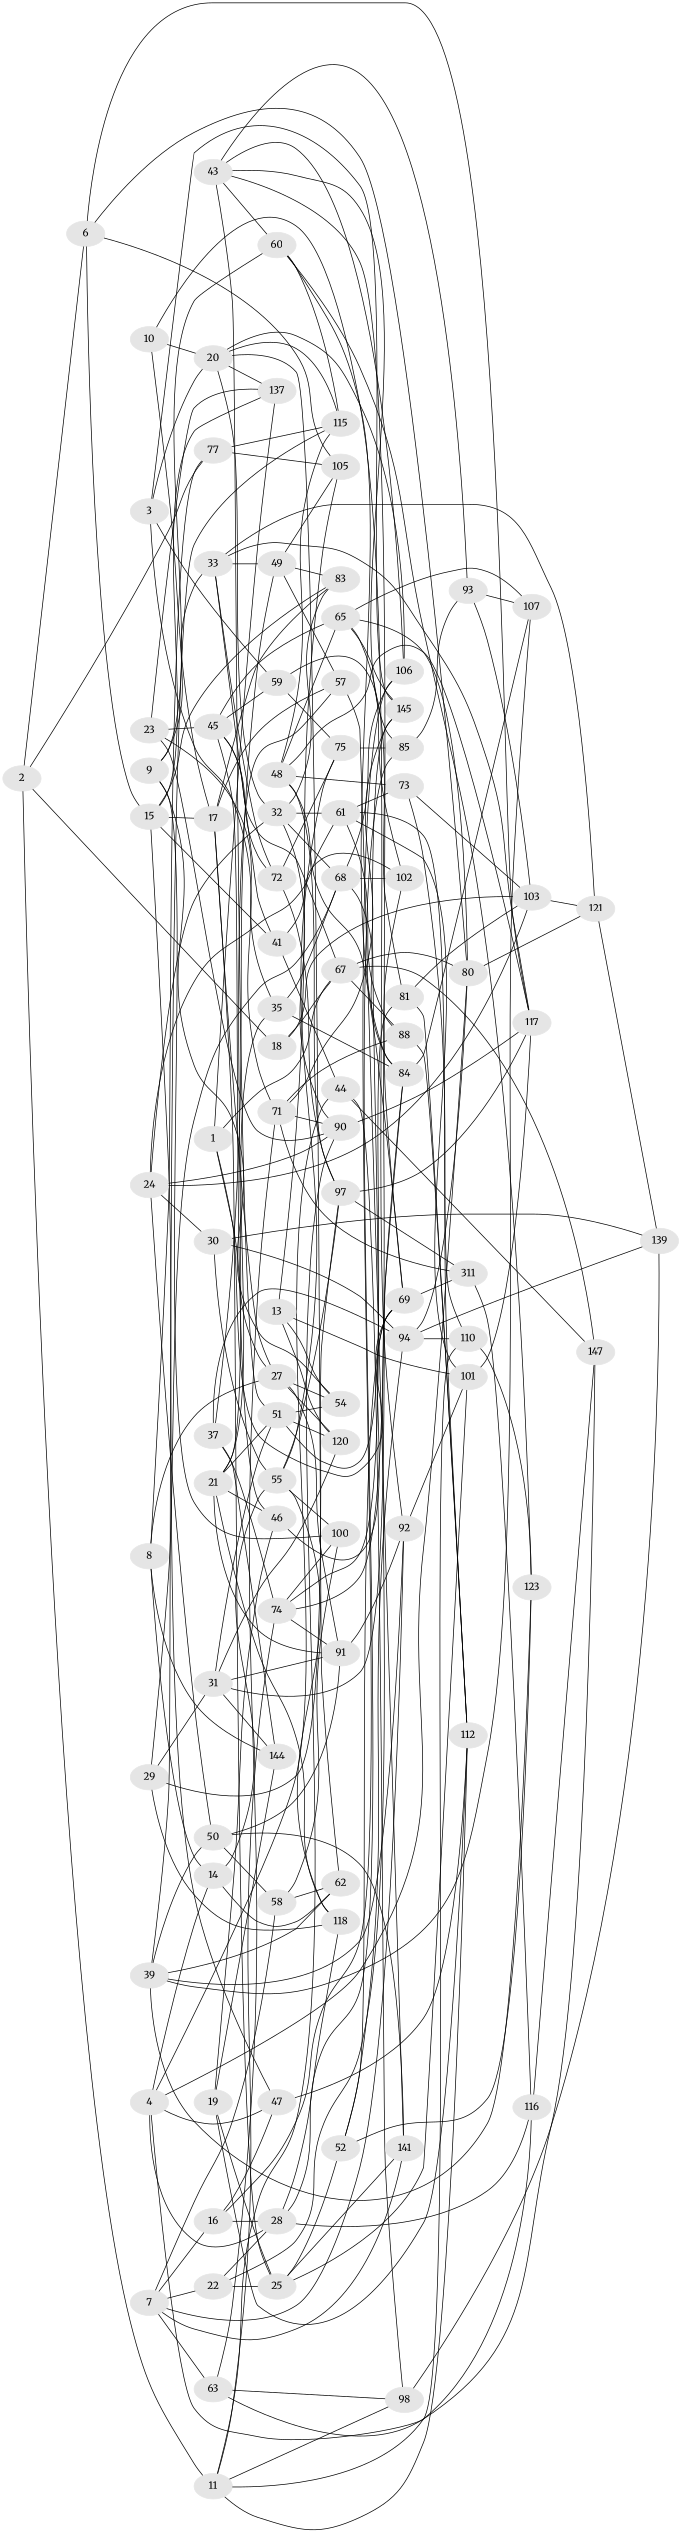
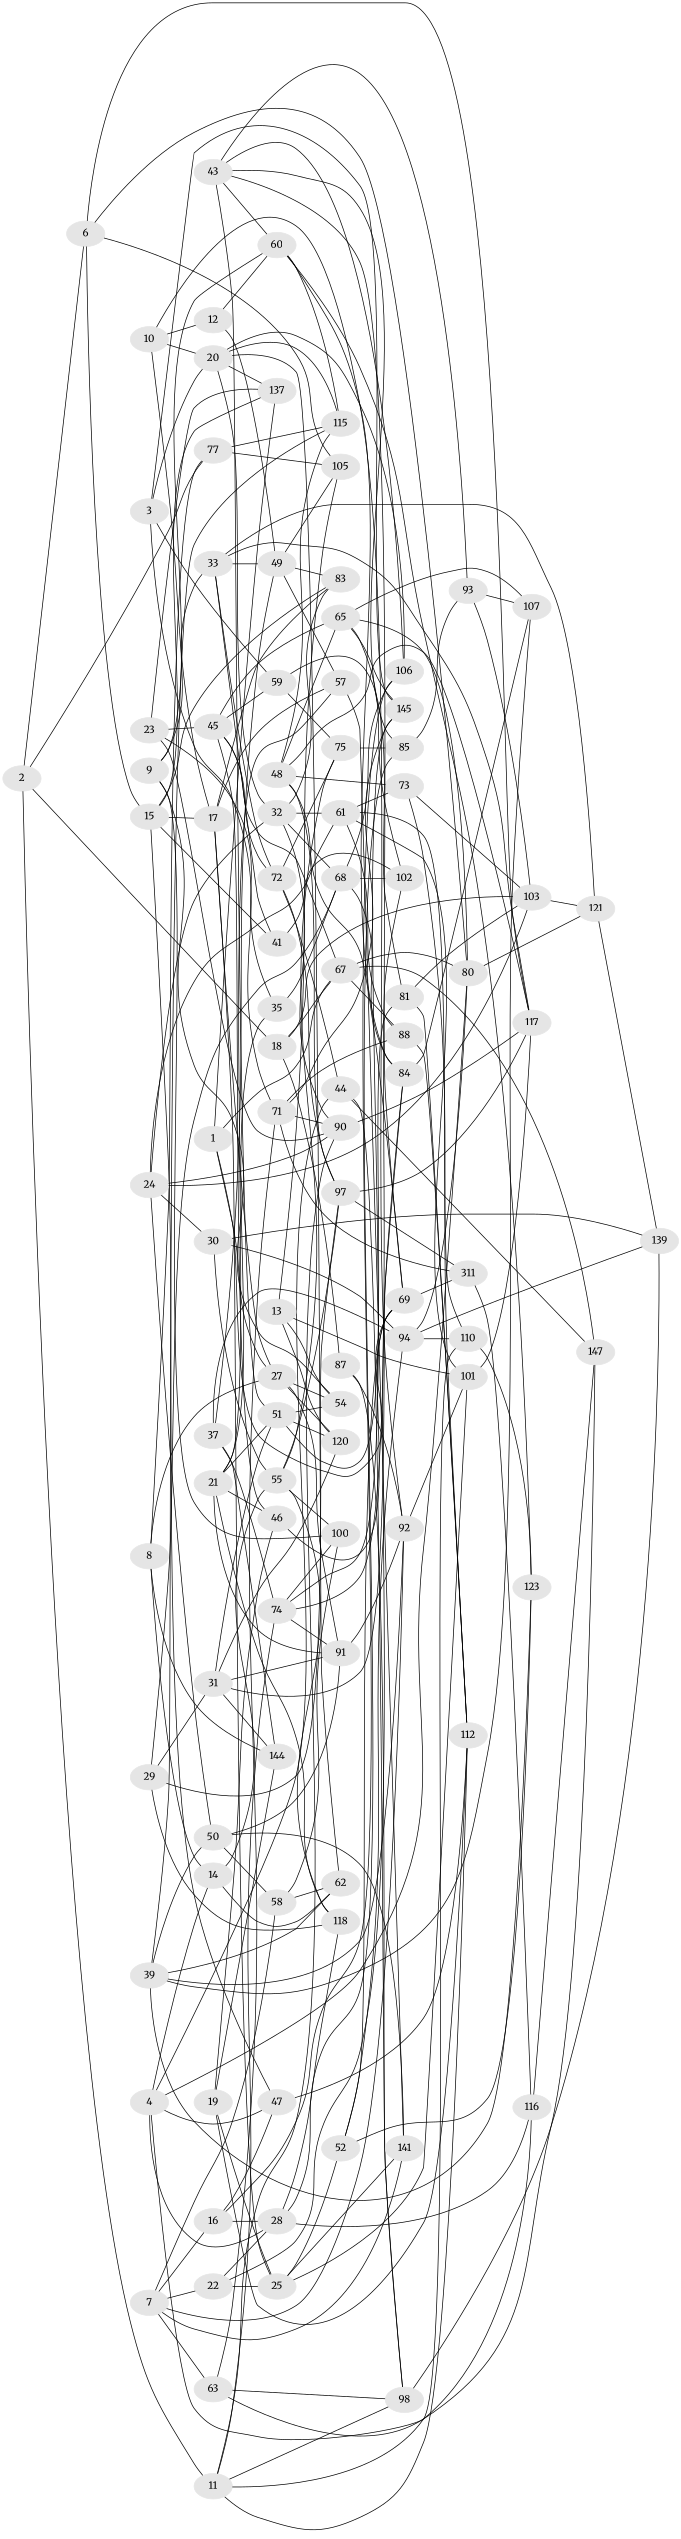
node "12": added
edge "41" -- "44": now "72" -- "44"
edge "35" -- "84": removed
node "87": added
